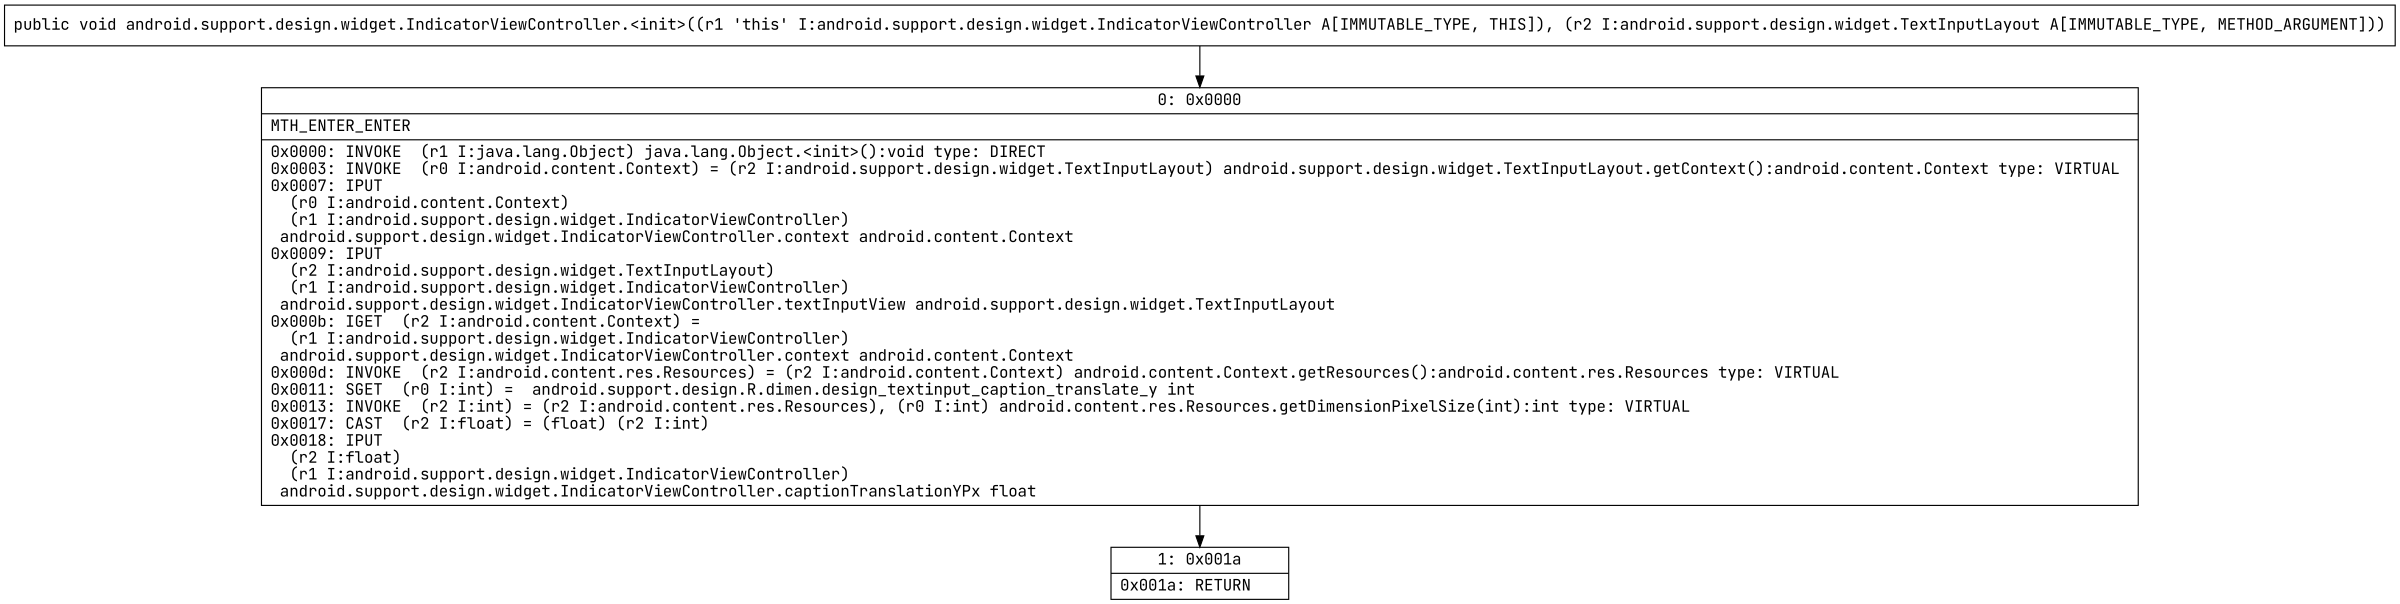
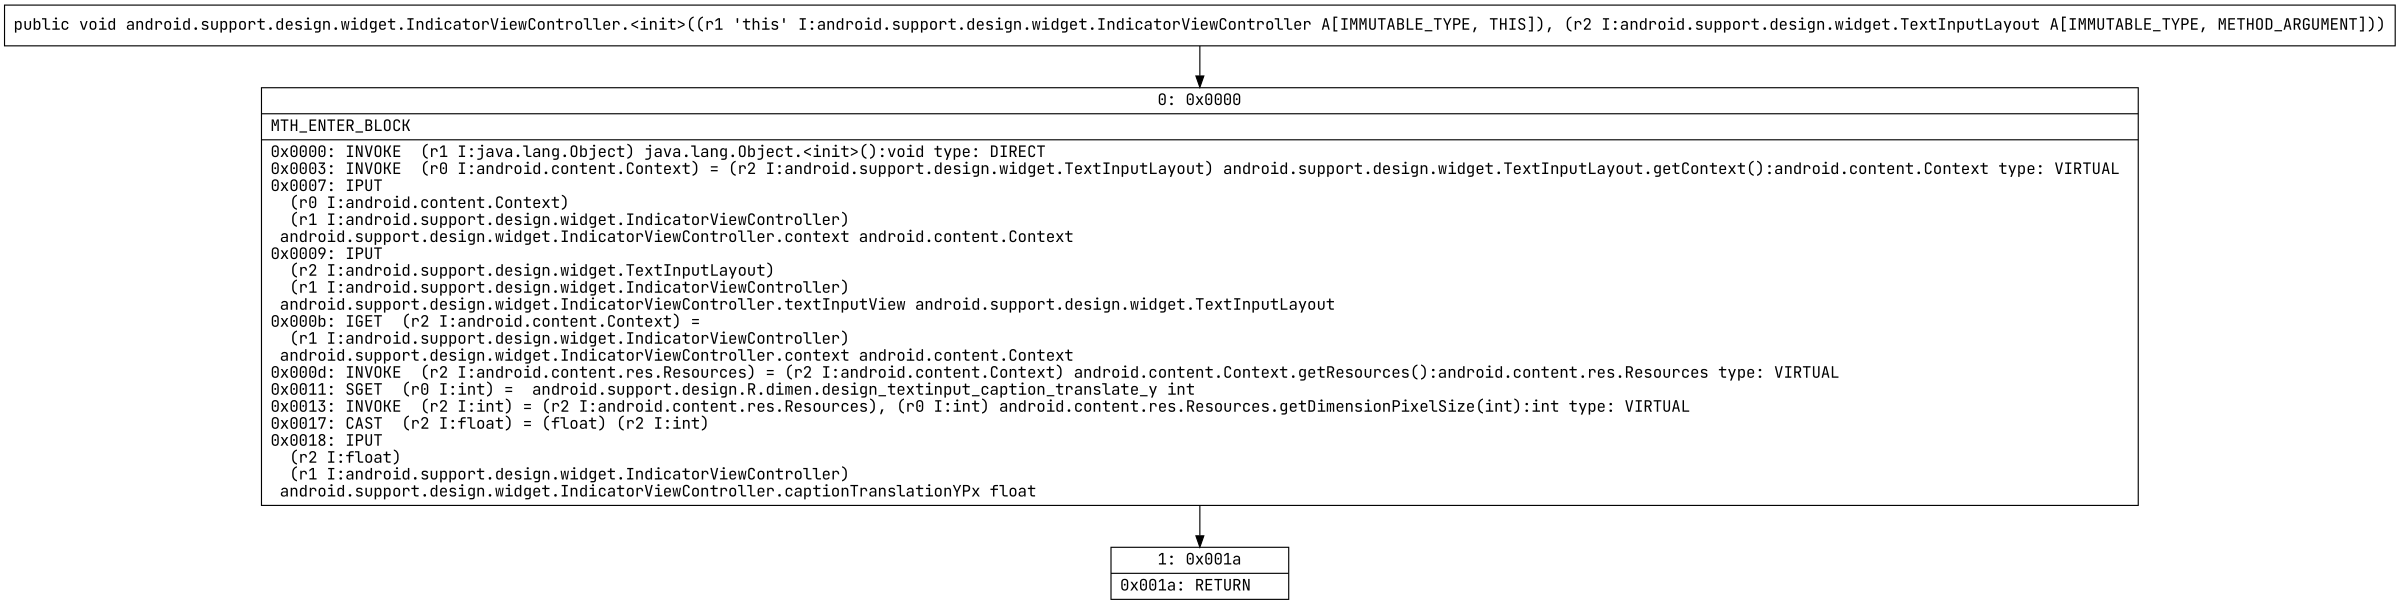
node "0: 0x0000": text "MTH_ENTER_ENTER" -> "MTH_ENTER_BLOCK"
